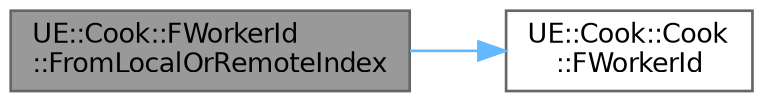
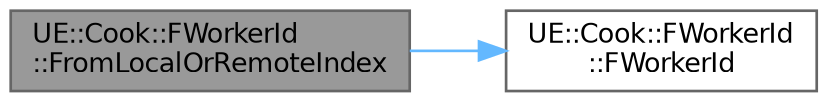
node "UE::Cook::Cook ::FWorkerId": label "UE::Cook::Cook ::FWorkerId" -> "UE::Cook::FWorkerId ::FWorkerId"
